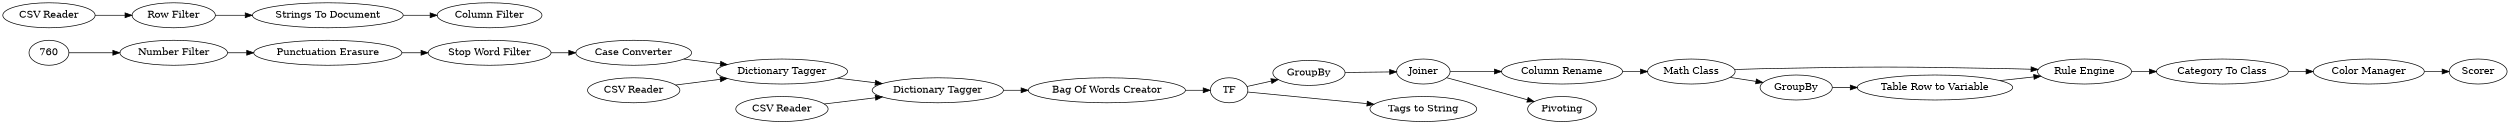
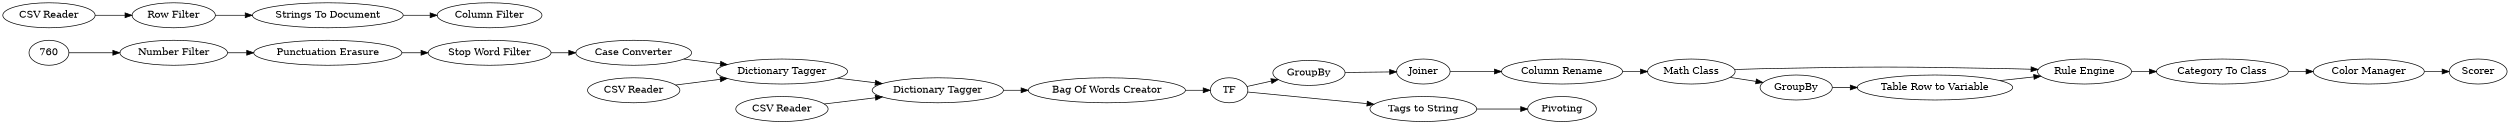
edge "Joiner" -> "Pivoting": now "Tags to String" -> "Pivoting"
